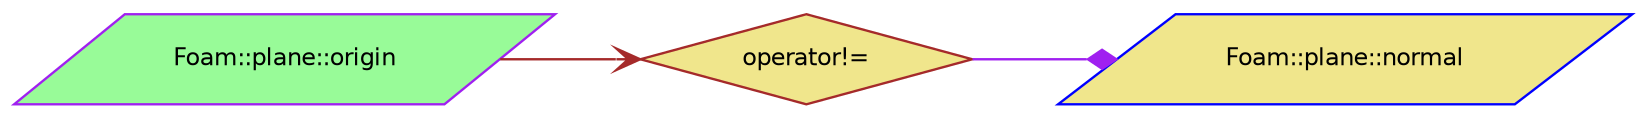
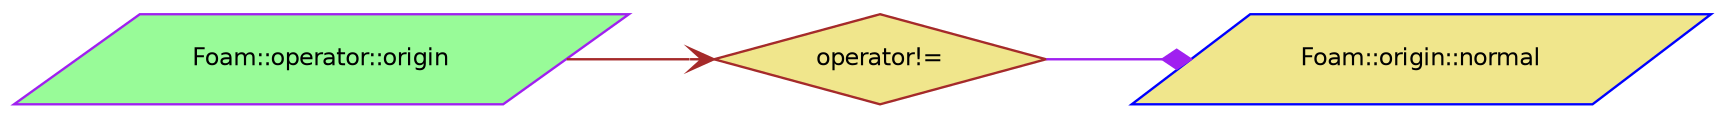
node "Foam::plane::origin": label "Foam::plane::origin" -> "Foam::operator::origin"
node "Foam::plane::normal": label "Foam::plane::normal" -> "Foam::origin::normal"
